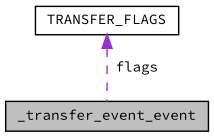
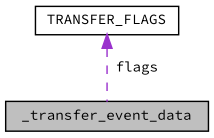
node "_transfer_event_event": label "_transfer_event_event" -> "_transfer_event_data"
